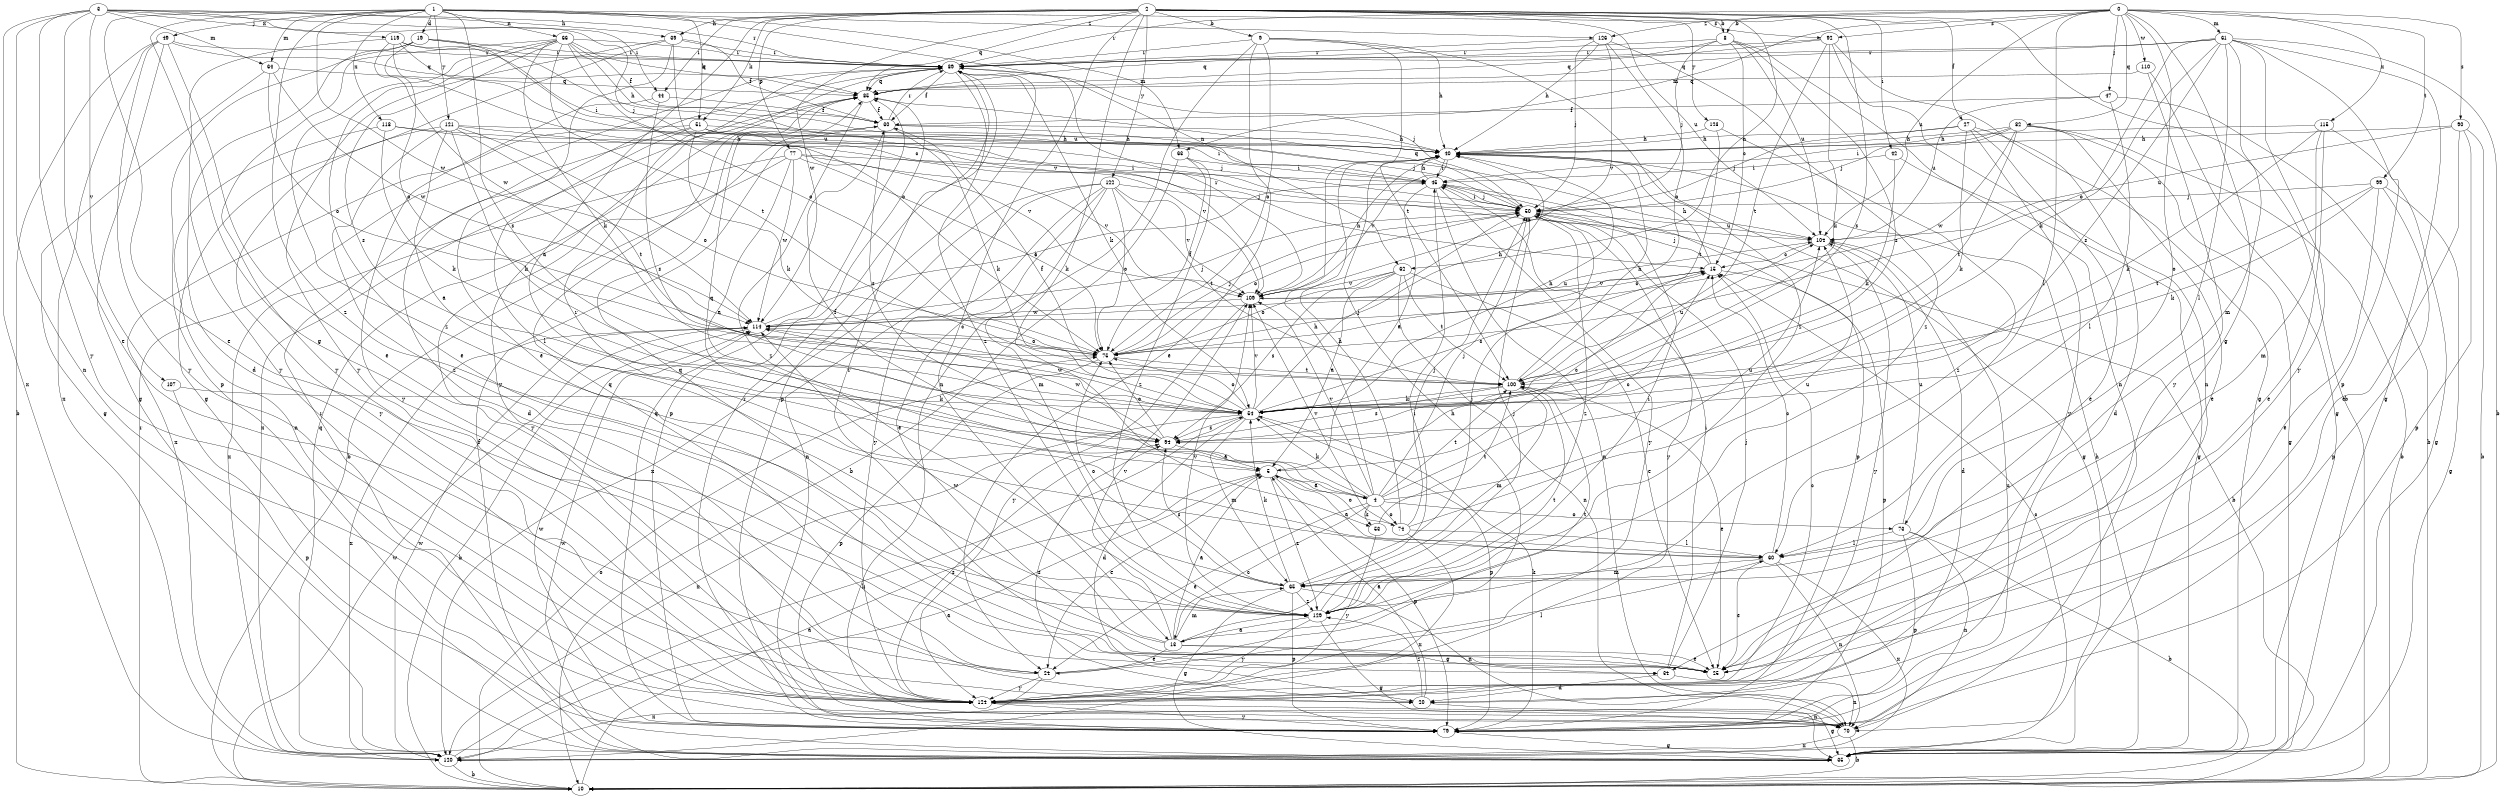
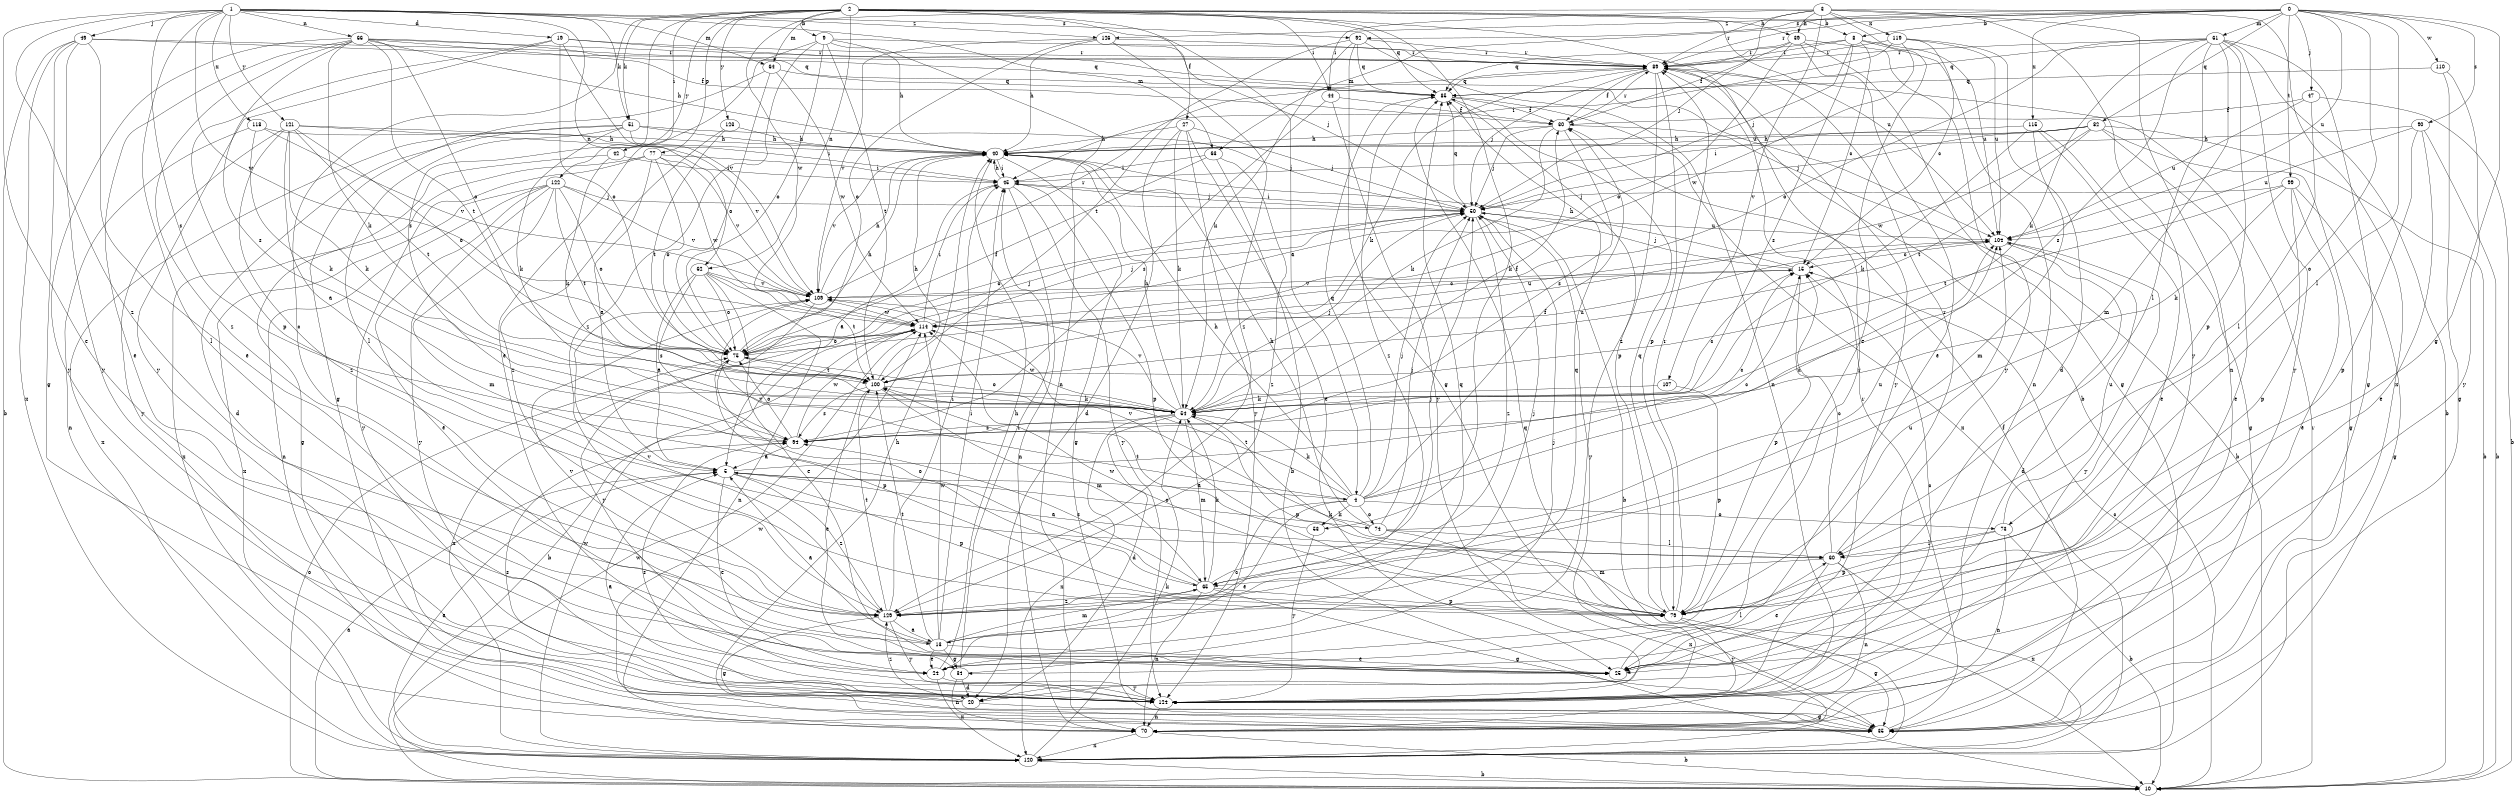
edge "1" -> "34": label "g" -> "l"
edge "124" -> "79": reversed
